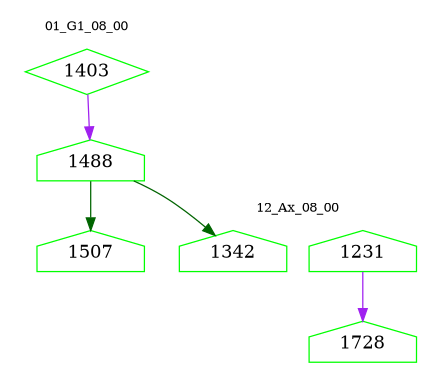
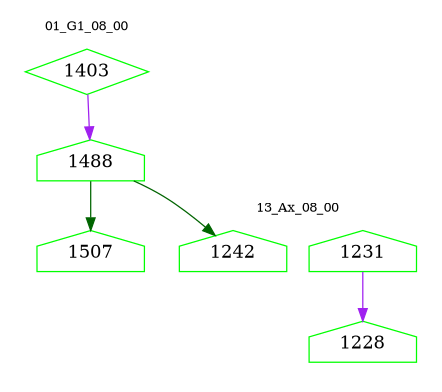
cluster "12_Ax_08_00": label "12_Ax_08_00" -> "13_Ax_08_00"
node "1342": label "1342" -> "1242"
node "1728": label "1728" -> "1228"
